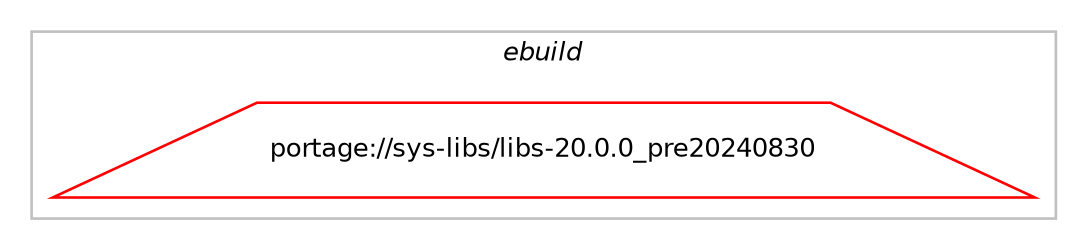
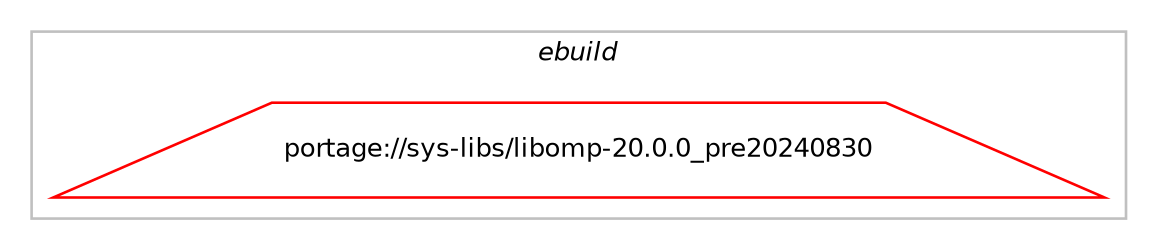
node "portage://sys-libs/libs-20.0.0_pre20240830": label "portage://sys-libs/libs-20.0.0_pre20240830" -> "portage://sys-libs/libomp-20.0.0_pre20240830"
